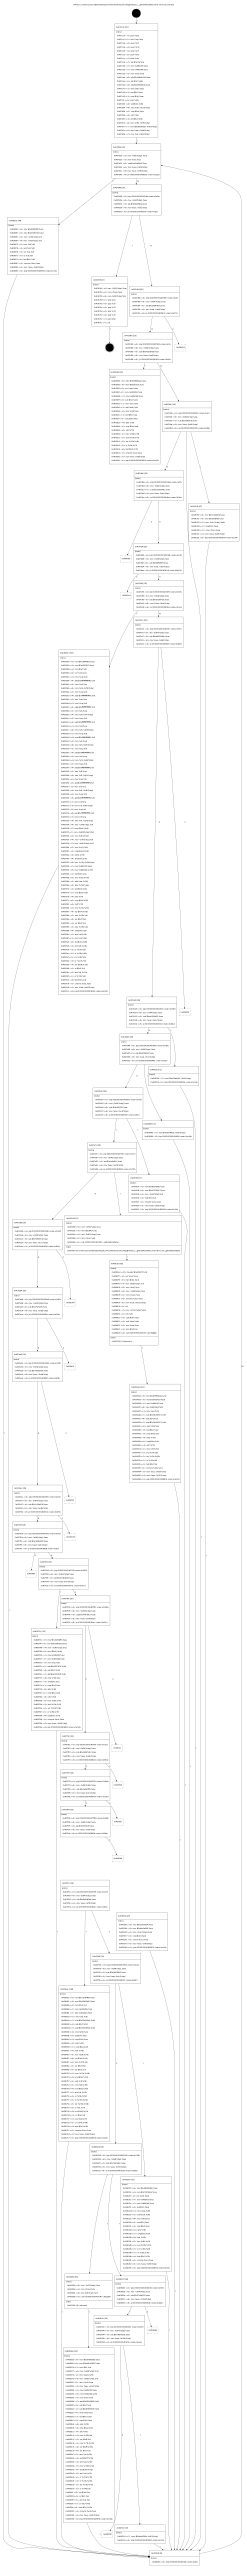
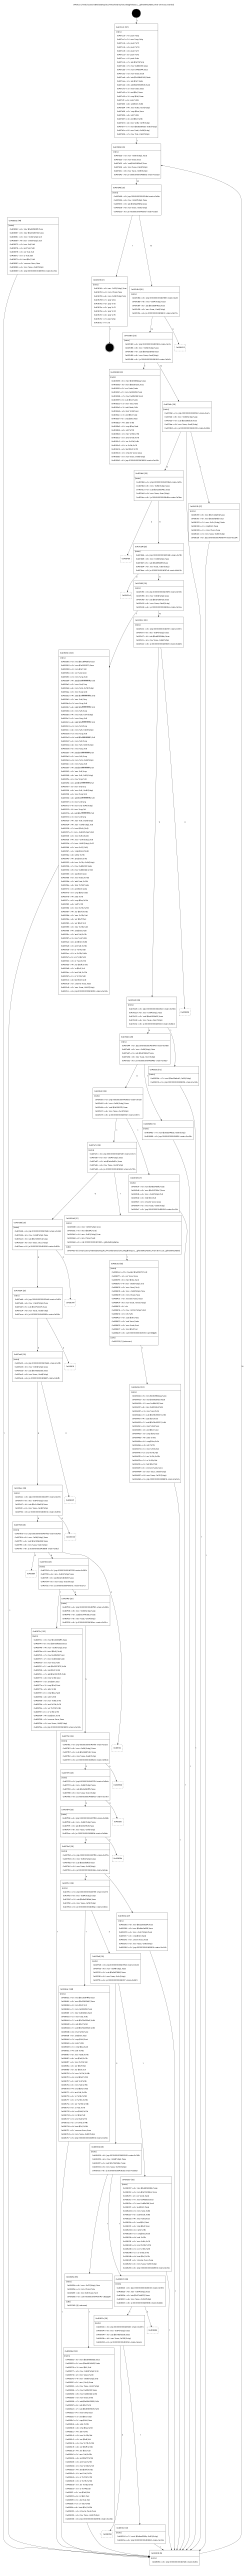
edge "0x407d2b [29]" -> "0x408062 [44]": removed, label "1"
edge "0x407f40 [28]" -> "0x4081ec": now "0x407f08 [28]" -> "0x4081ec"
node "0x407fb0 [28]": added
